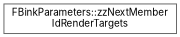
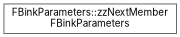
node "FBinkParameters::zzNextMember IdRenderTargets": label "FBinkParameters::zzNextMember IdRenderTargets" -> "FBinkParameters::zzNextMember FBinkParameters"
